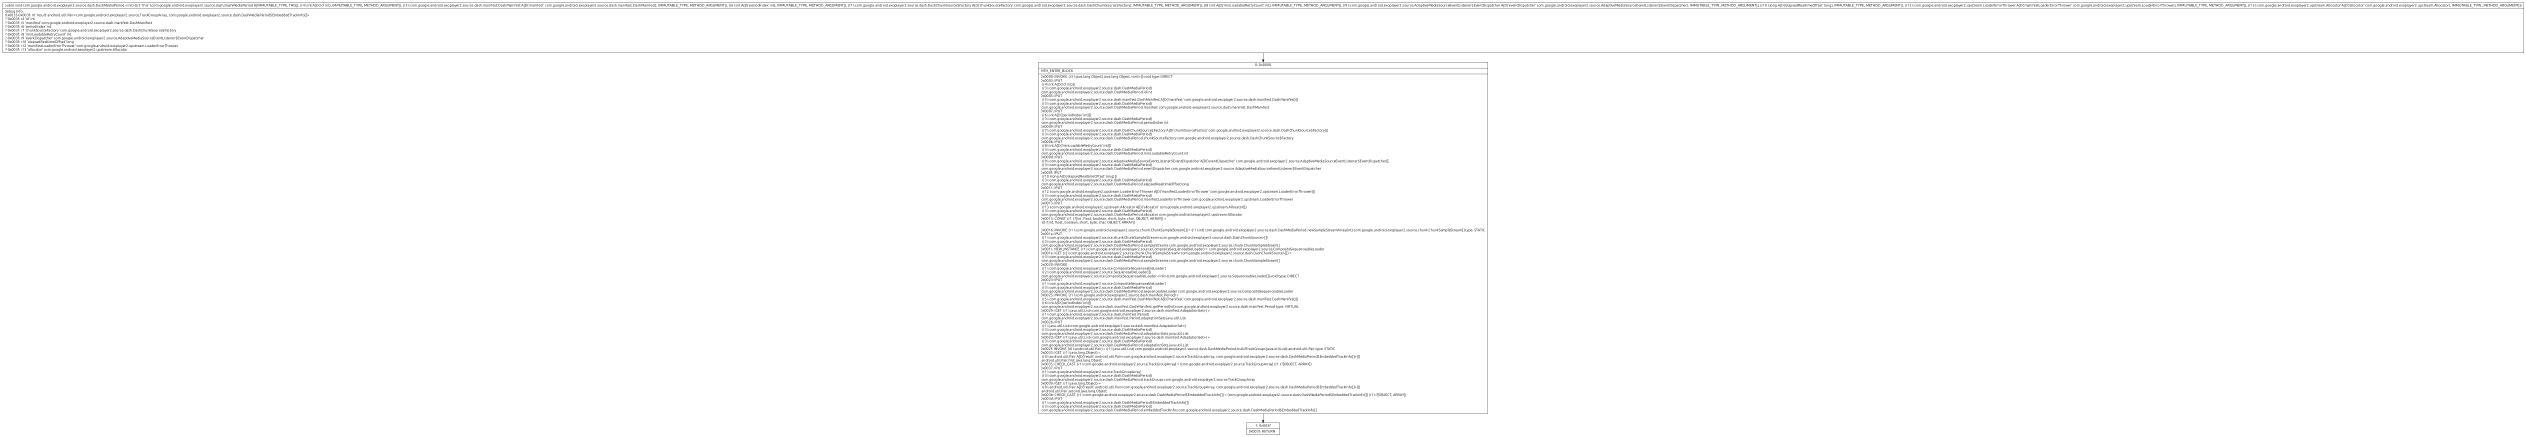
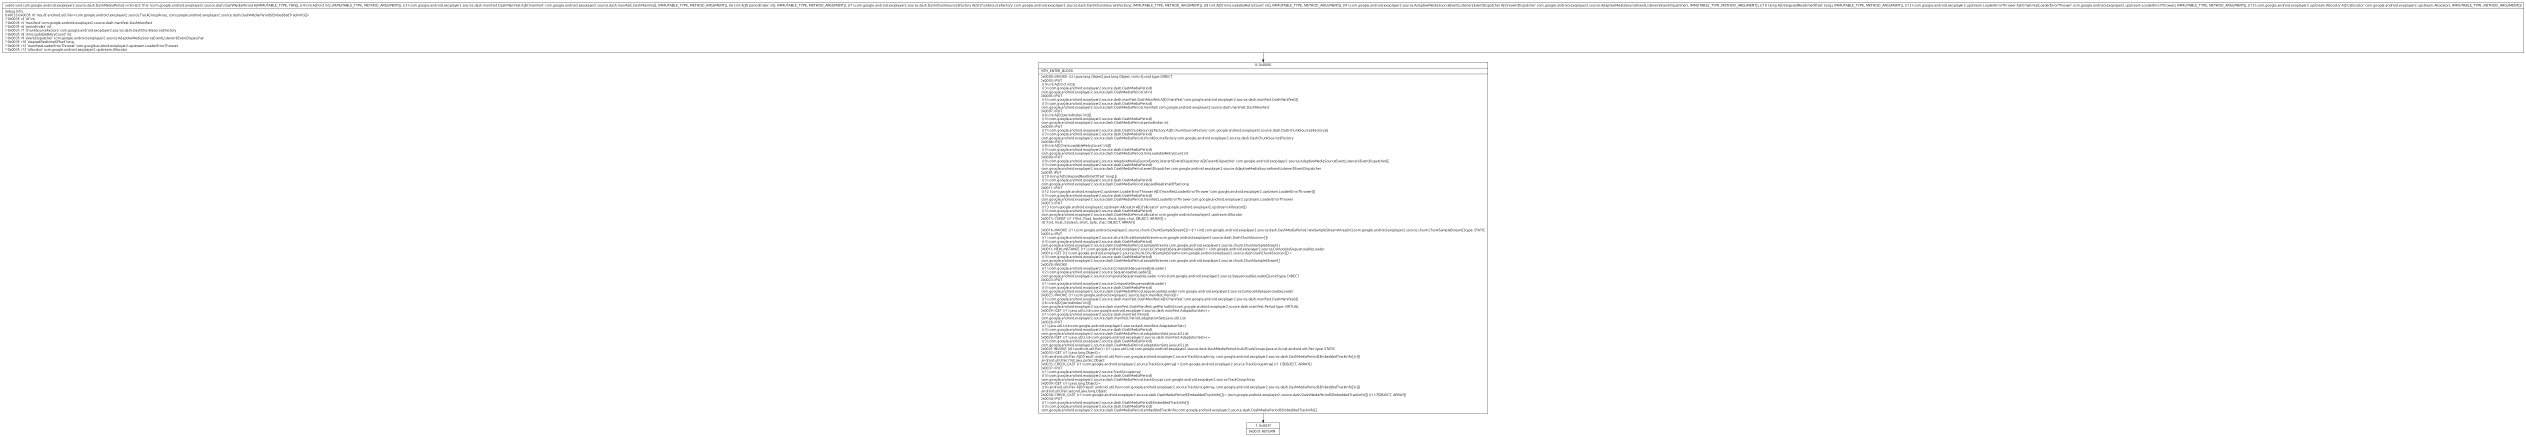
node "0: 0x0000": text "android.util.Pair.first java.lang.Object" -> "android.util.Pair.first java.public.Object"
